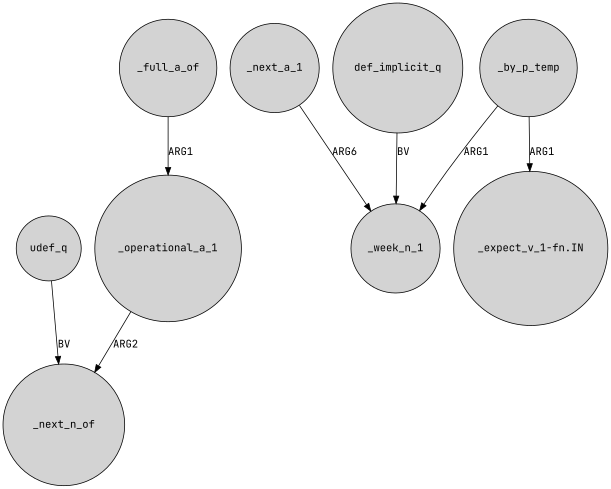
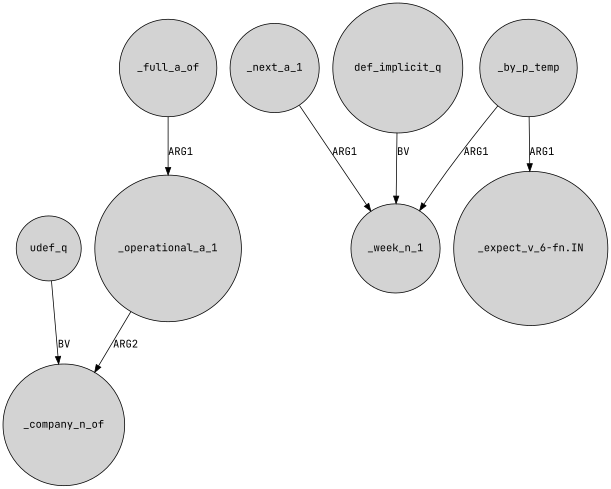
edge "_next_a_1" -> "_week_n_1": label "ARG6" -> "ARG1"
node "_expect_v_1-fn.IN": label "_expect_v_1-fn.IN" -> "_expect_v_6-fn.IN"
node "_next_n_of": label "_next_n_of" -> "_company_n_of"
